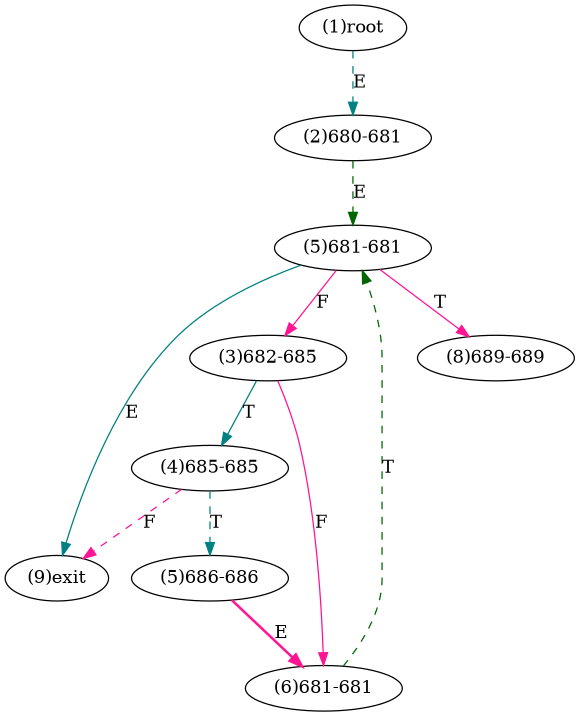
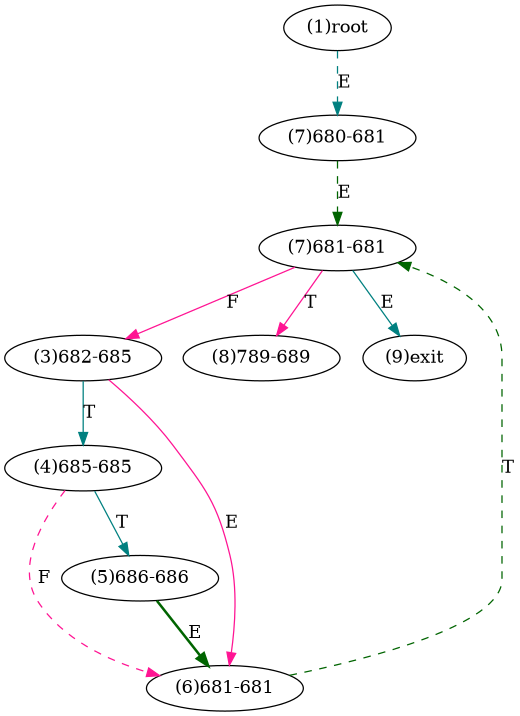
node "(2)680-681": label "(2)680-681" -> "(7)680-681"
node "(5)681-681": label "(5)681-681" -> "(7)681-681"
node "(8)689-689": label "(8)689-689" -> "(8)789-689"
edge "(4)685-685" -> "(5)686-686": style dashed -> solid
edge "(4)685-685" -> "(9)exit": now "(4)685-685" -> "(6)681-681"
edge "(3)682-685" -> "(6)681-681": label "F" -> "E"
edge "(5)686-686" -> "(6)681-681": color deeppink -> darkgreen
